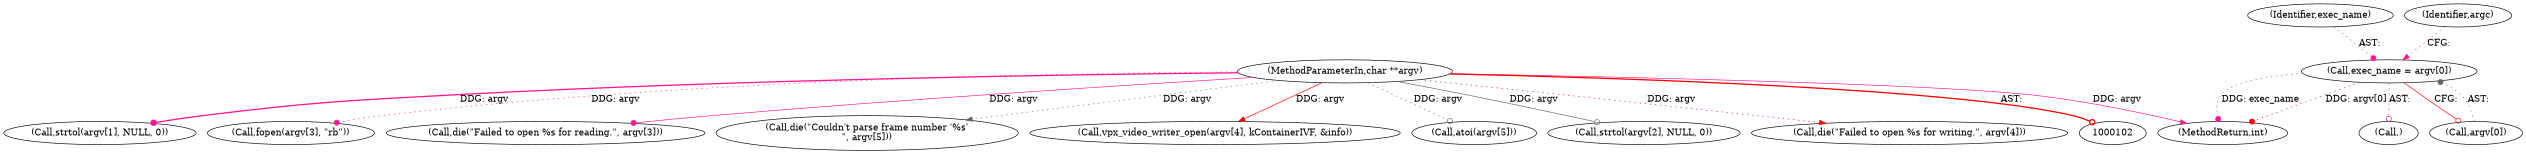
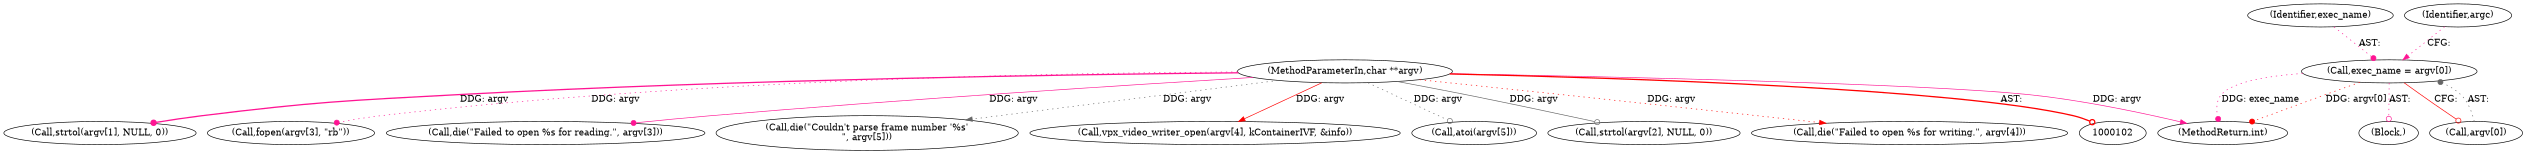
node "(Call,)": label "(Call,)" -> "(Block,)"
